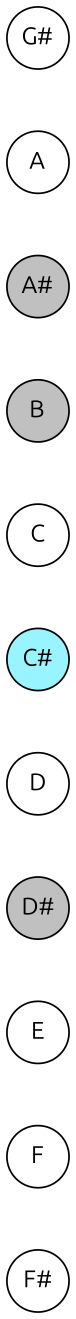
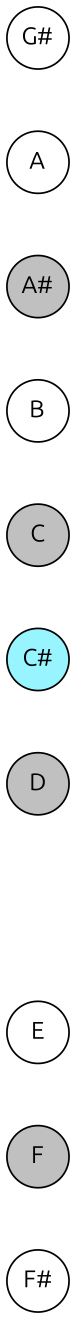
node "B": fillcolor gray -> white
node "C": fillcolor white -> gray
node "D": fillcolor white -> gray
node "D#": removed
node "F": fillcolor white -> gray
